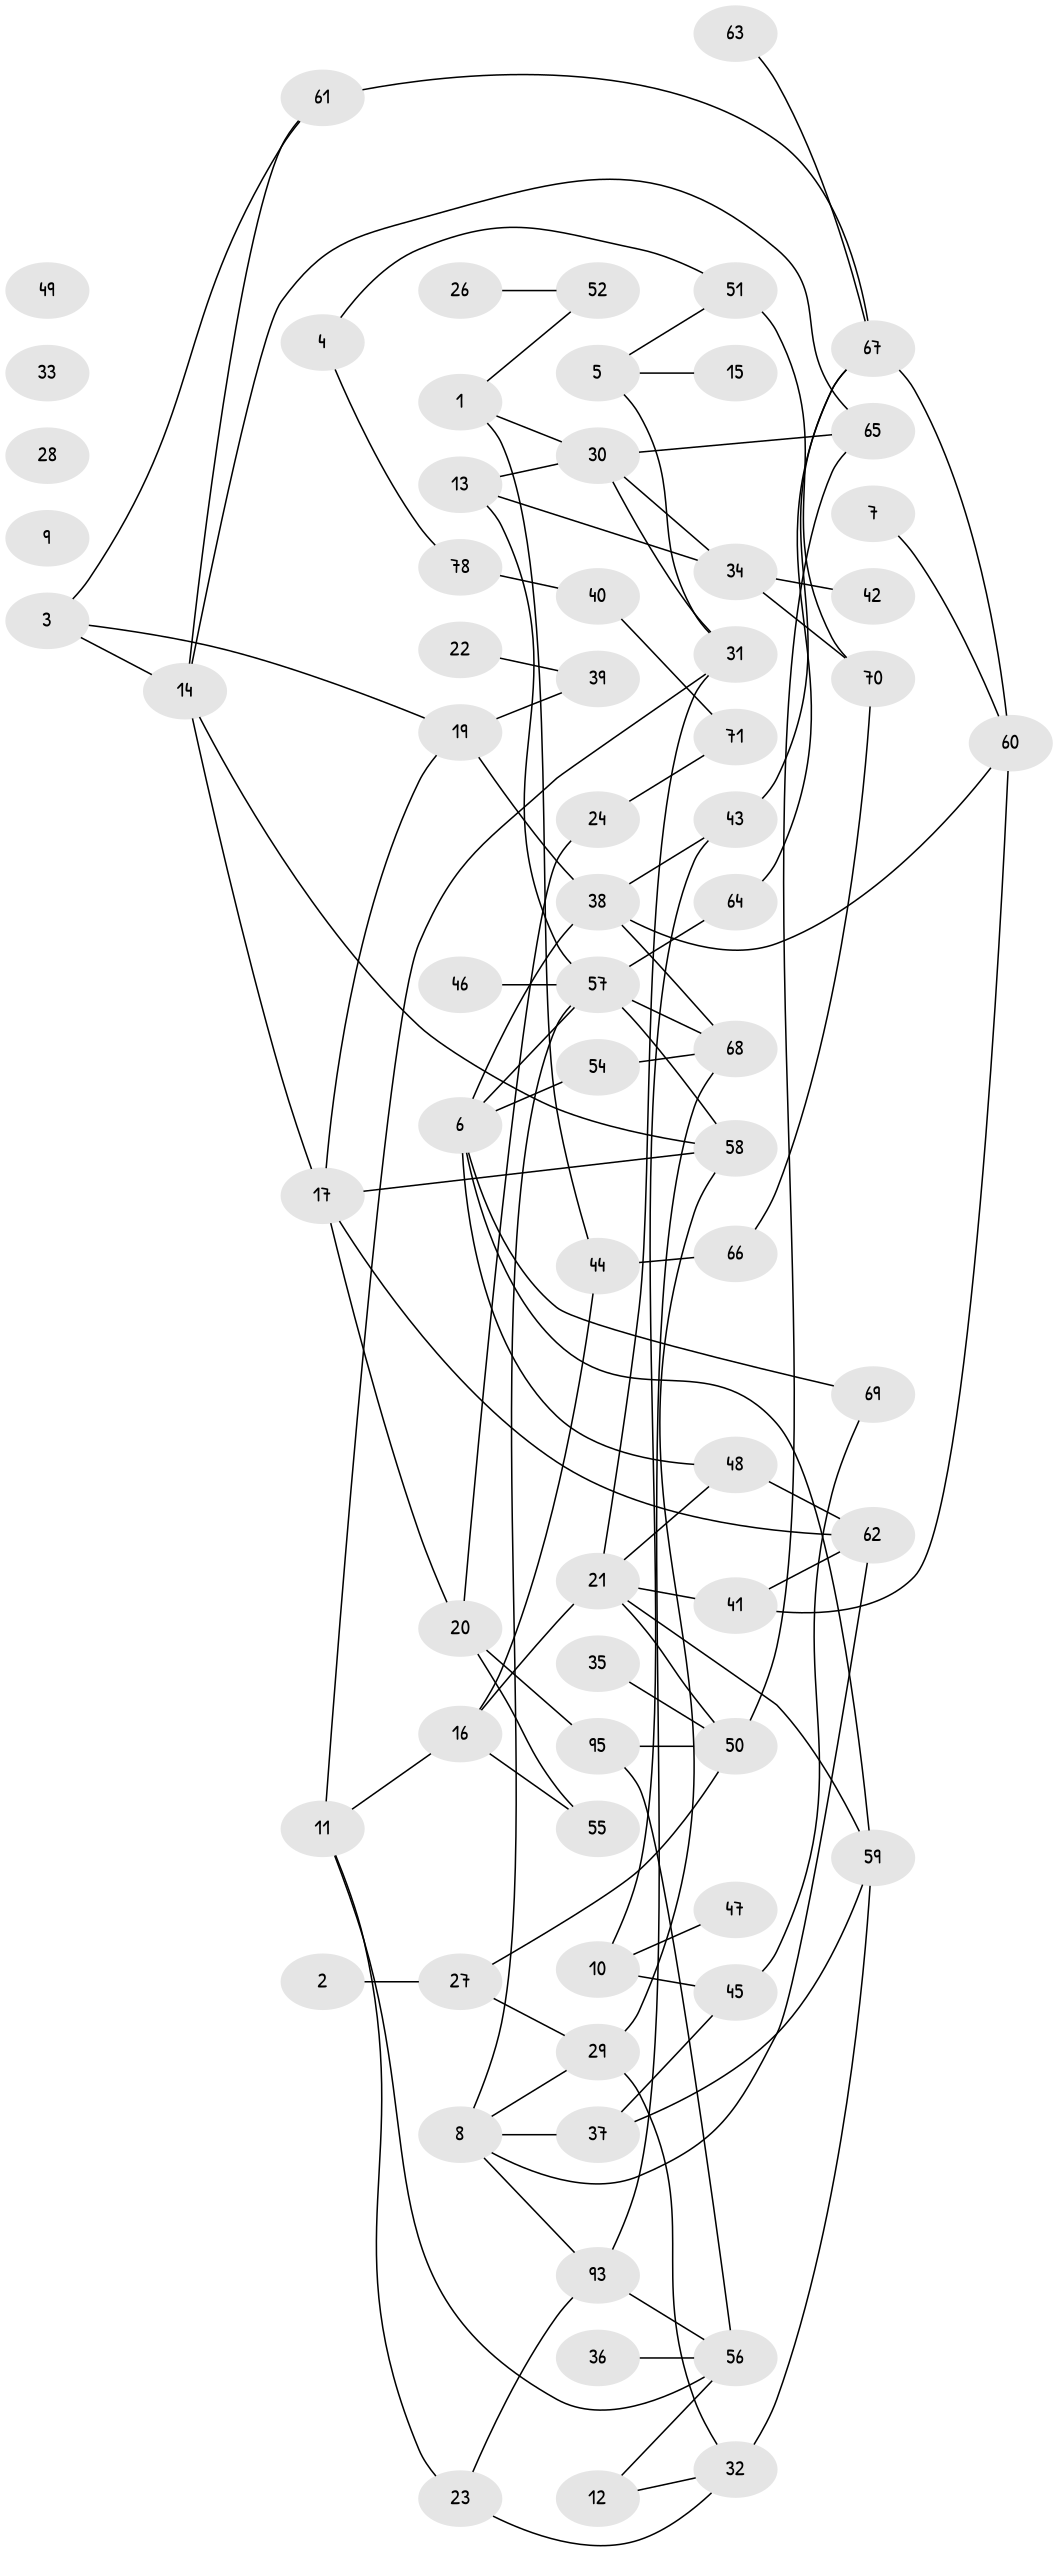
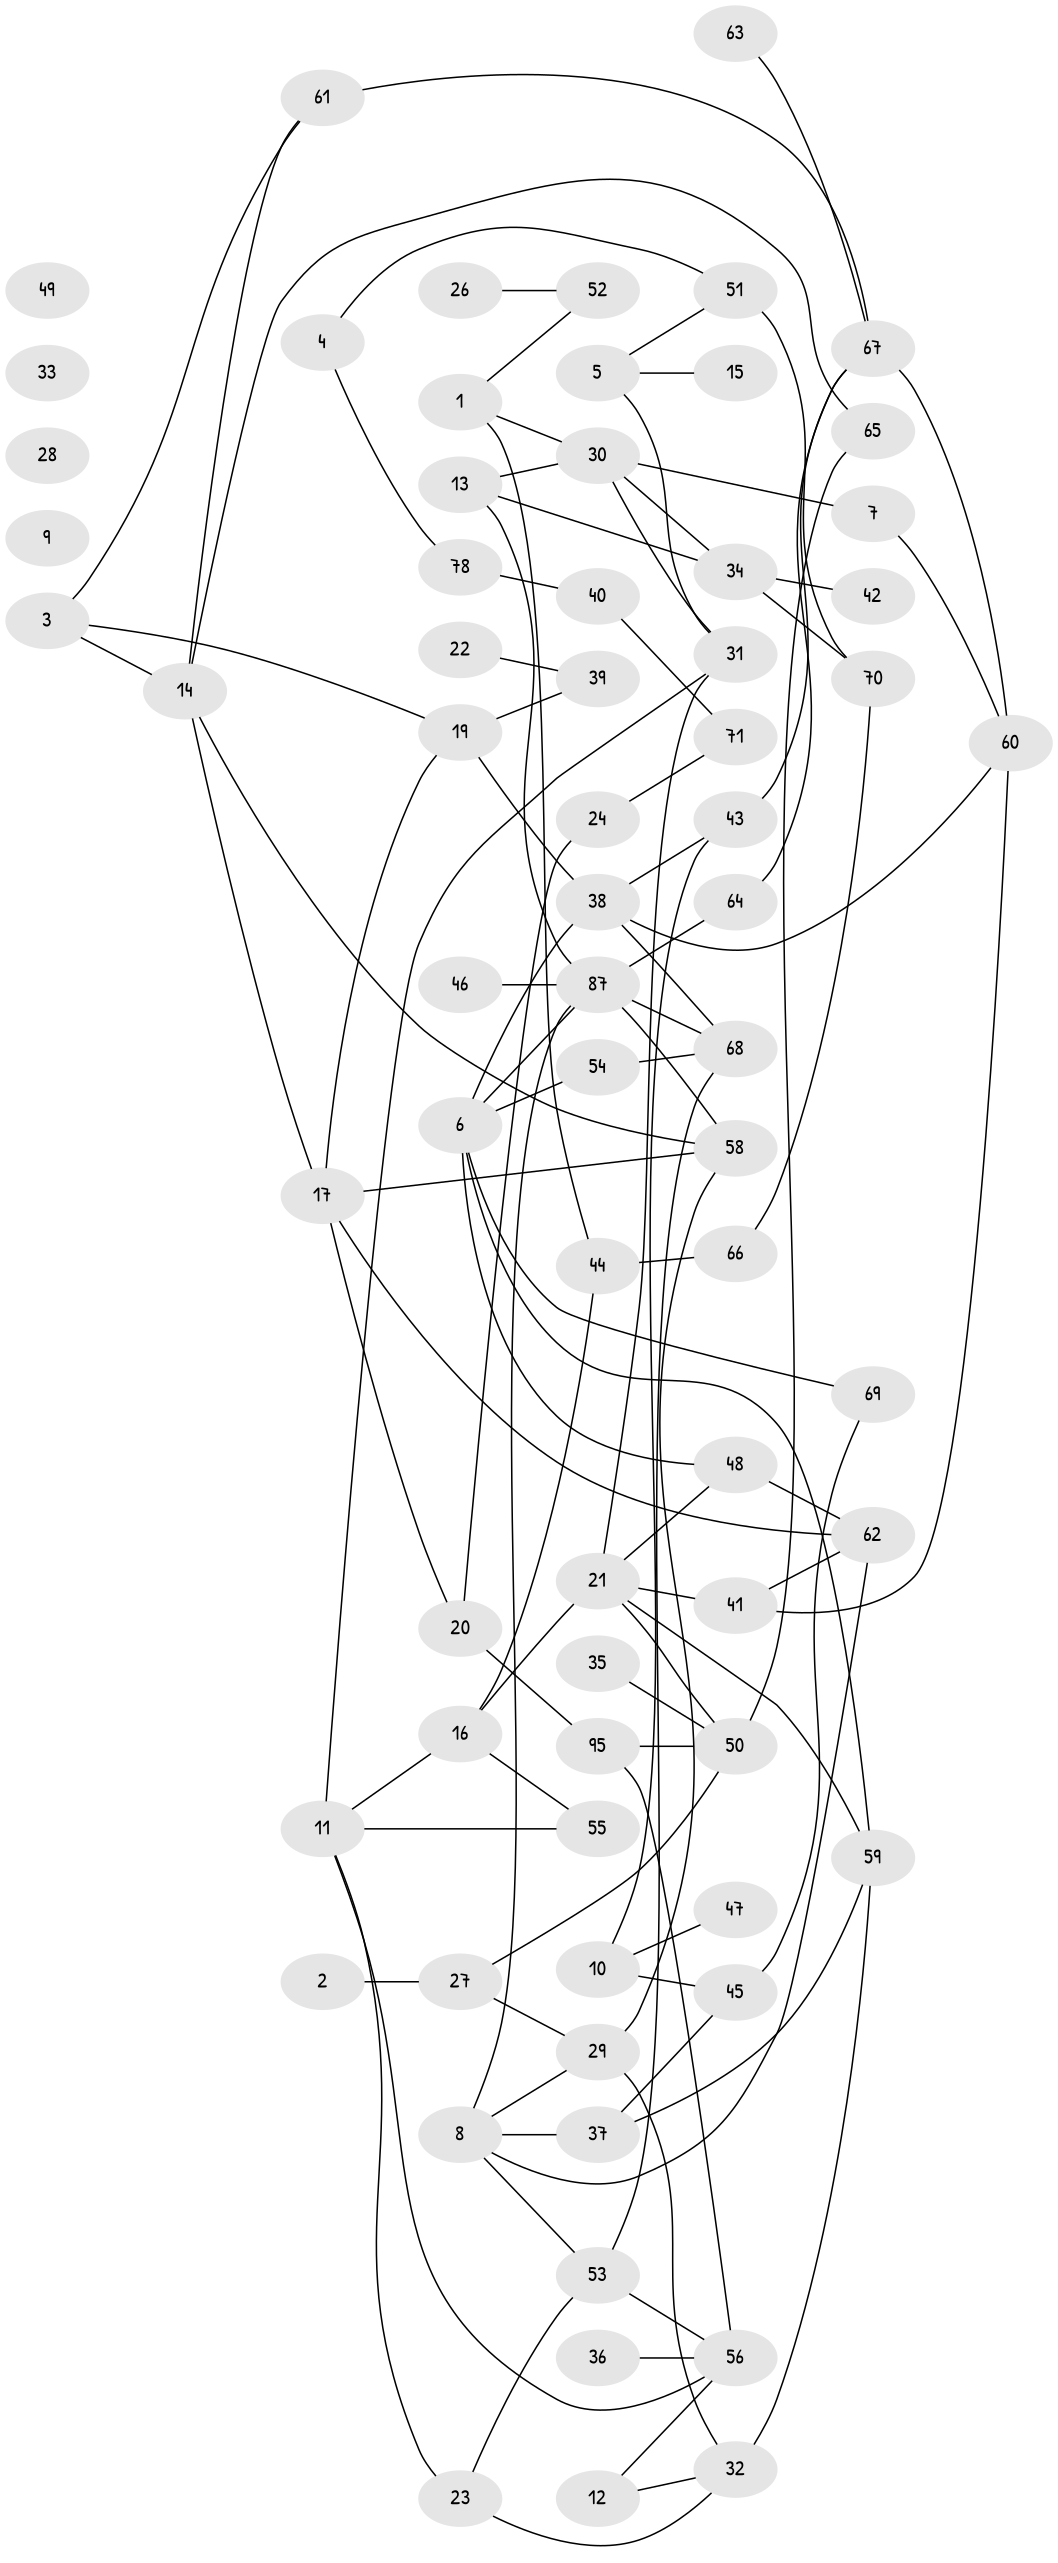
edge "65" -- "30": now "7" -- "30"
node "57": label "57" -> "87"
edge "20" -- "55": now "11" -- "55"
node "93": label "93" -> "53"
